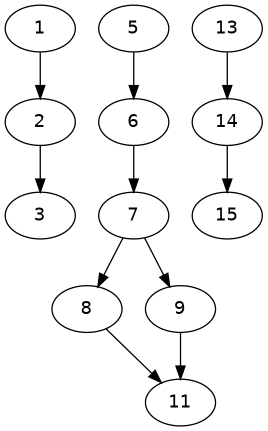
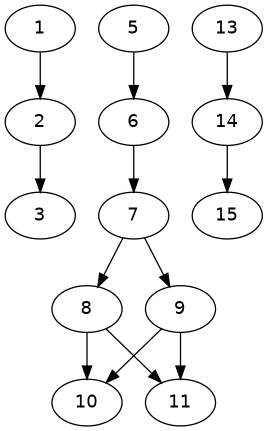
node "10": added
